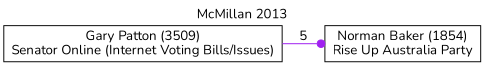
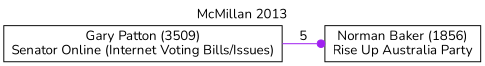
node "Norman Baker (1854) Rise Up Australia Party": label "Norman Baker (1854) Rise Up Australia Party" -> "Norman Baker (1856) Rise Up Australia Party"
